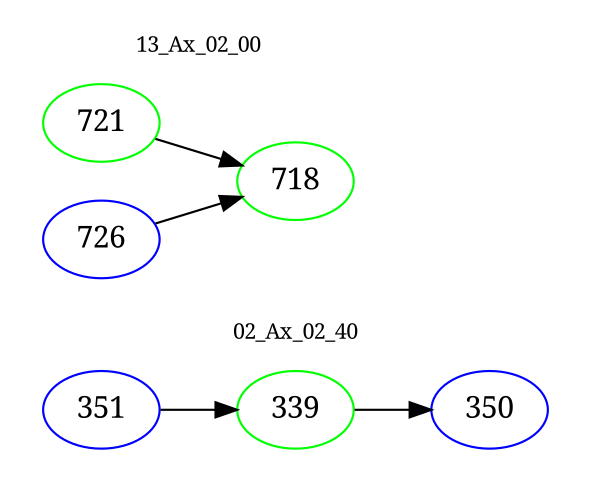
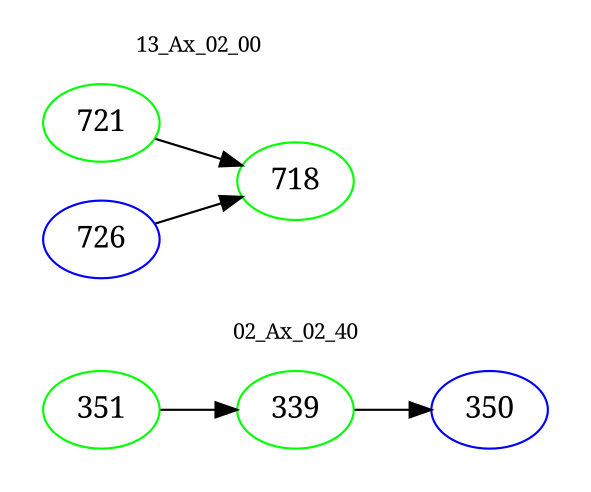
node "351": color blue -> green
